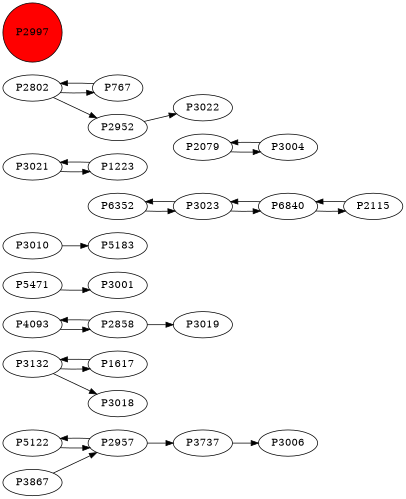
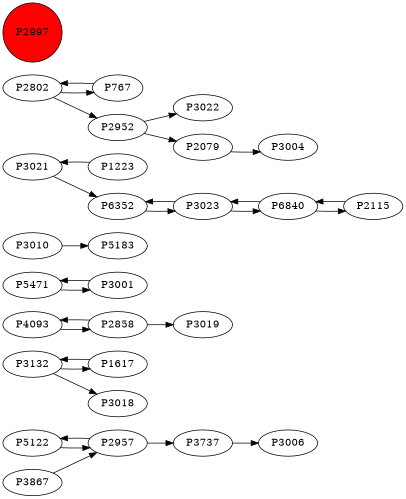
edge "P3004" -> "P2079": now "P2952" -> "P2079"
edge "P3021" -> "P1223": now "P3021" -> "P6352"
edge "P3001" -> "P5471": added
